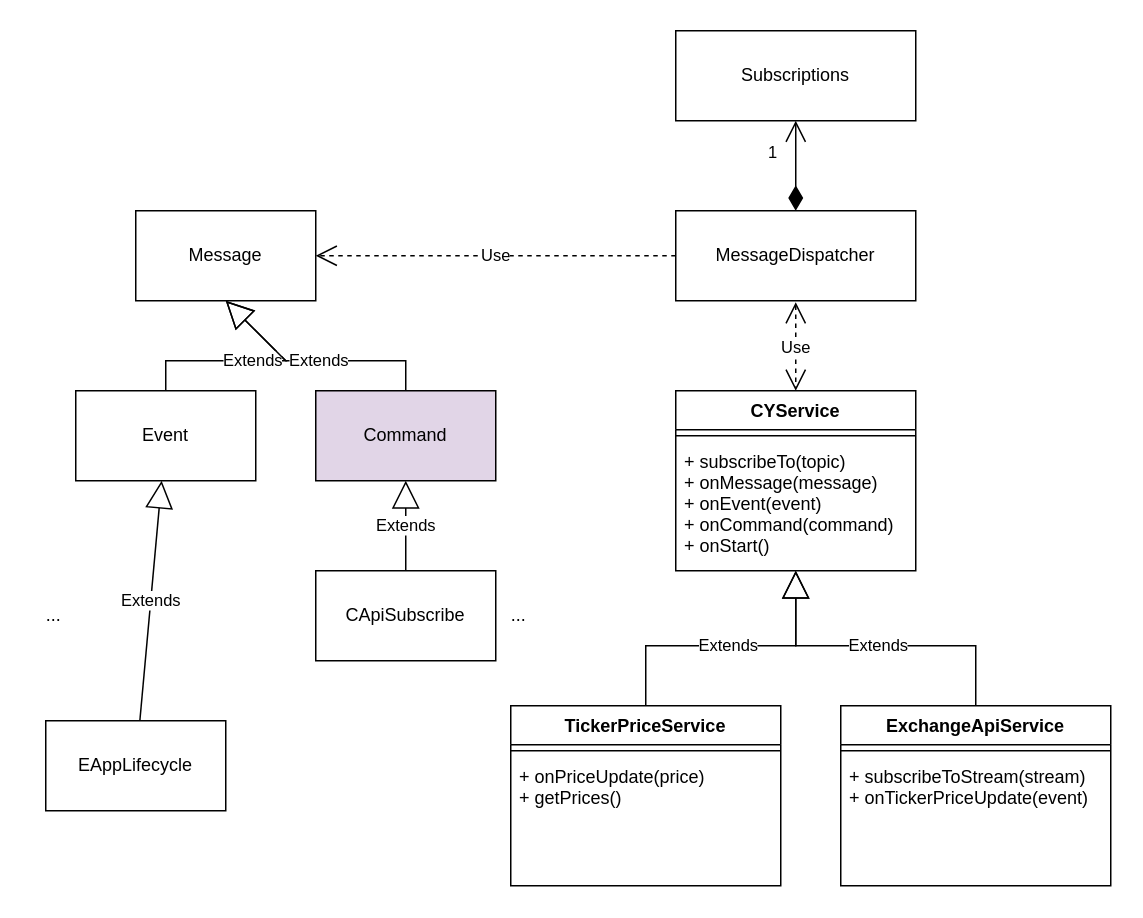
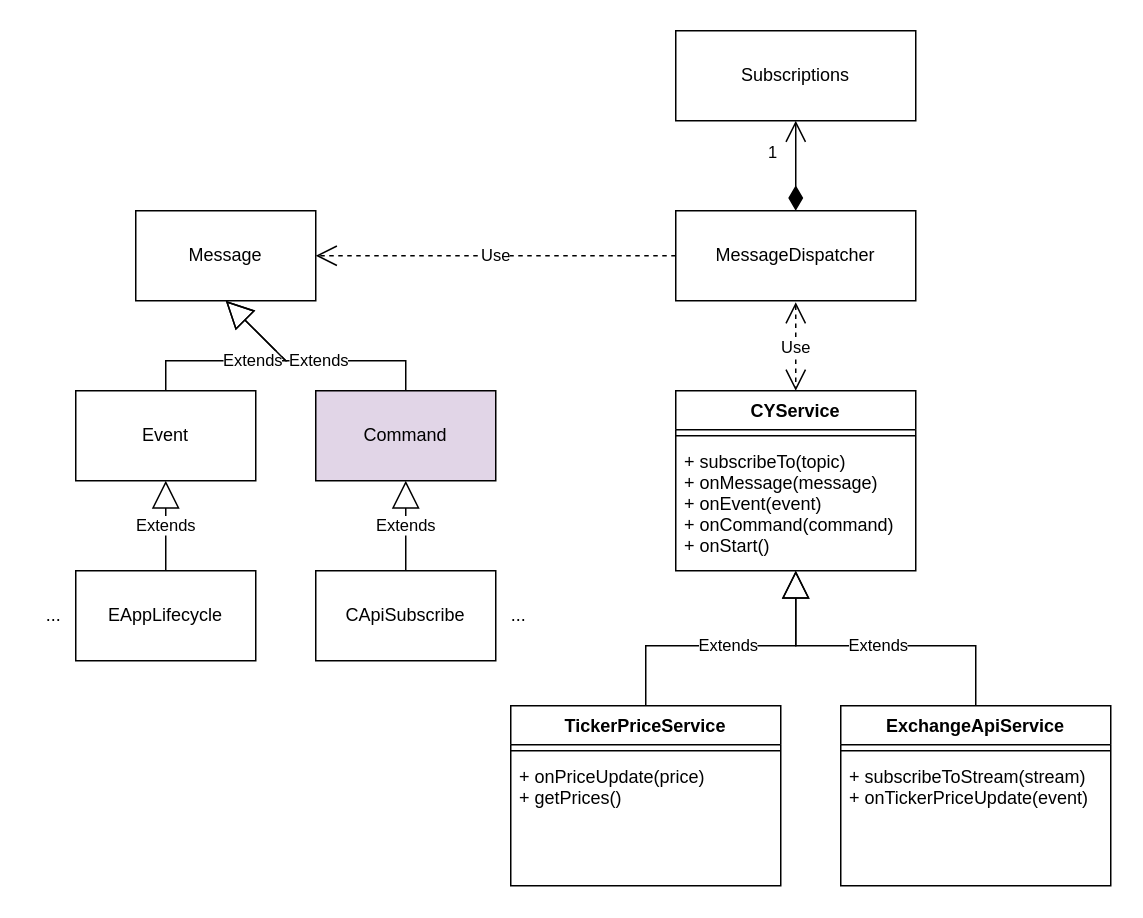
node "EAppLifecycle": moved (136, 766) -> (166, 616)
